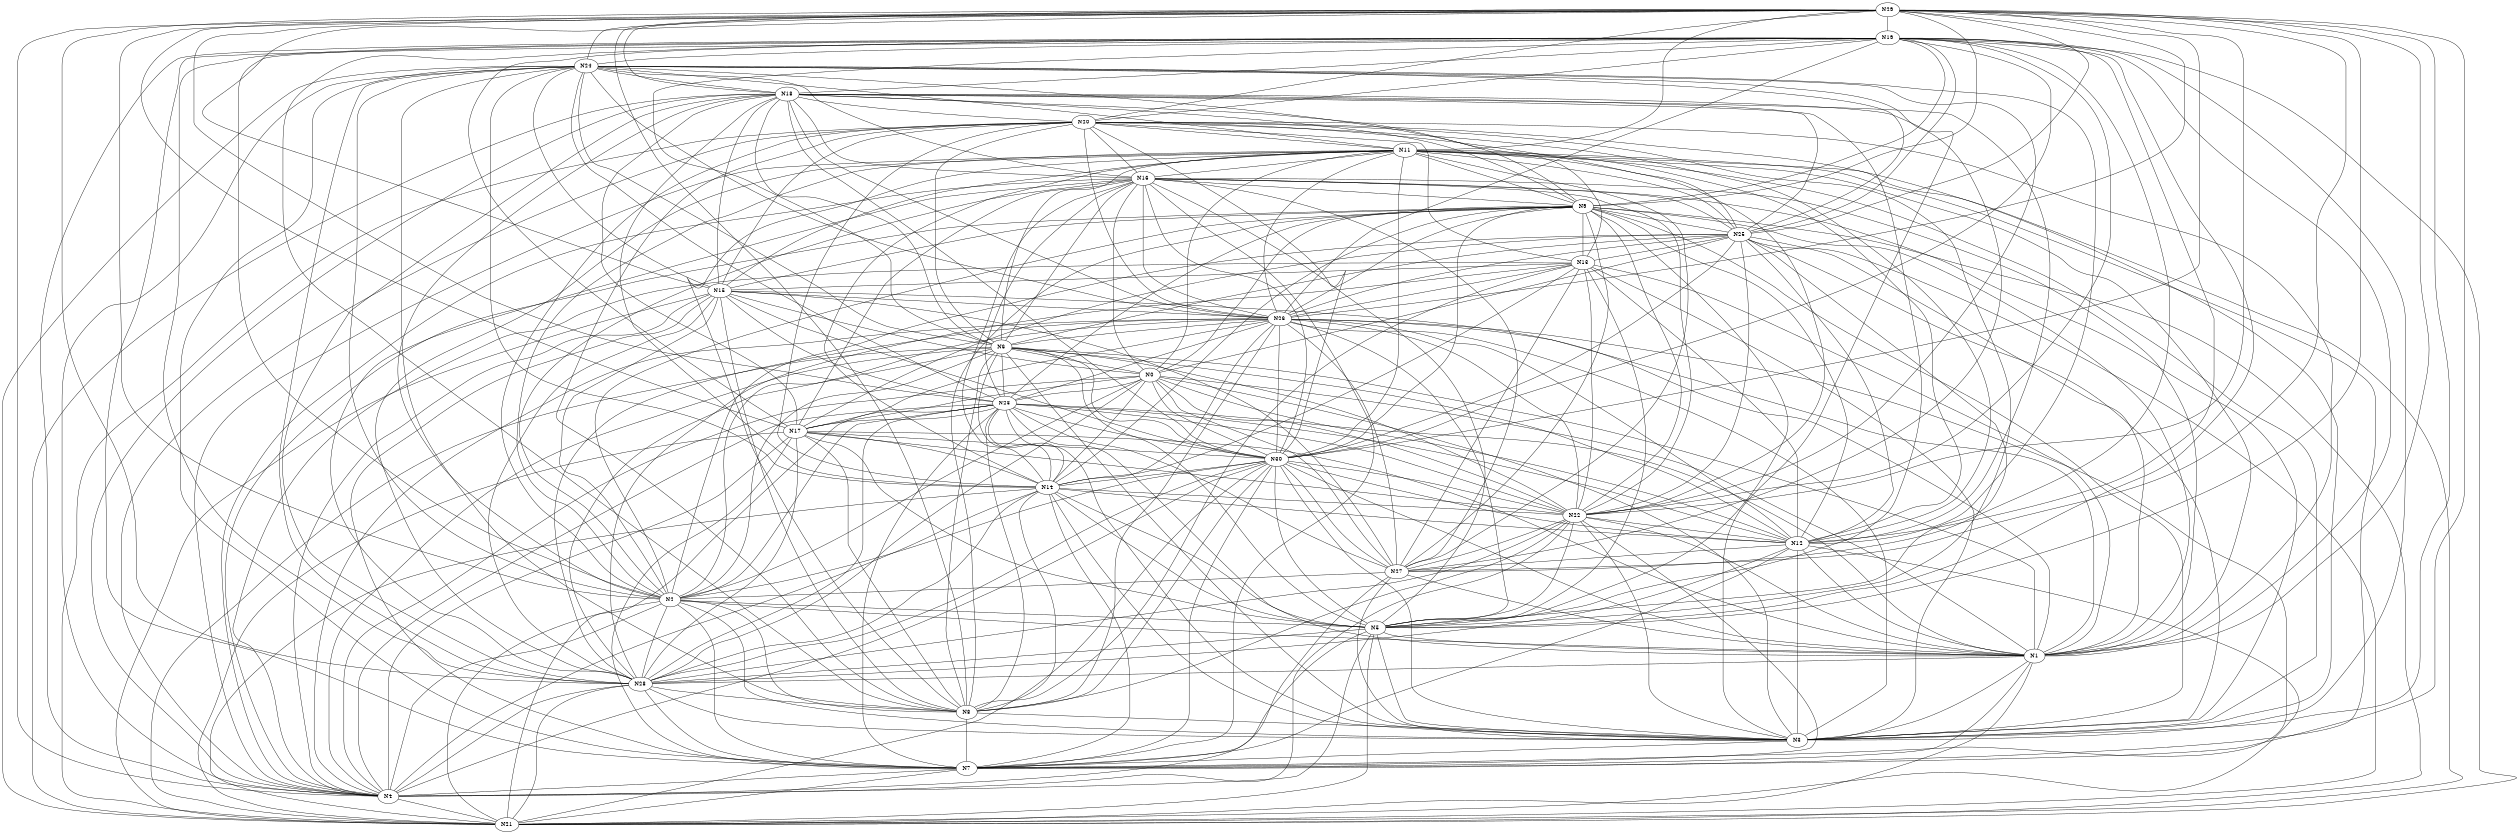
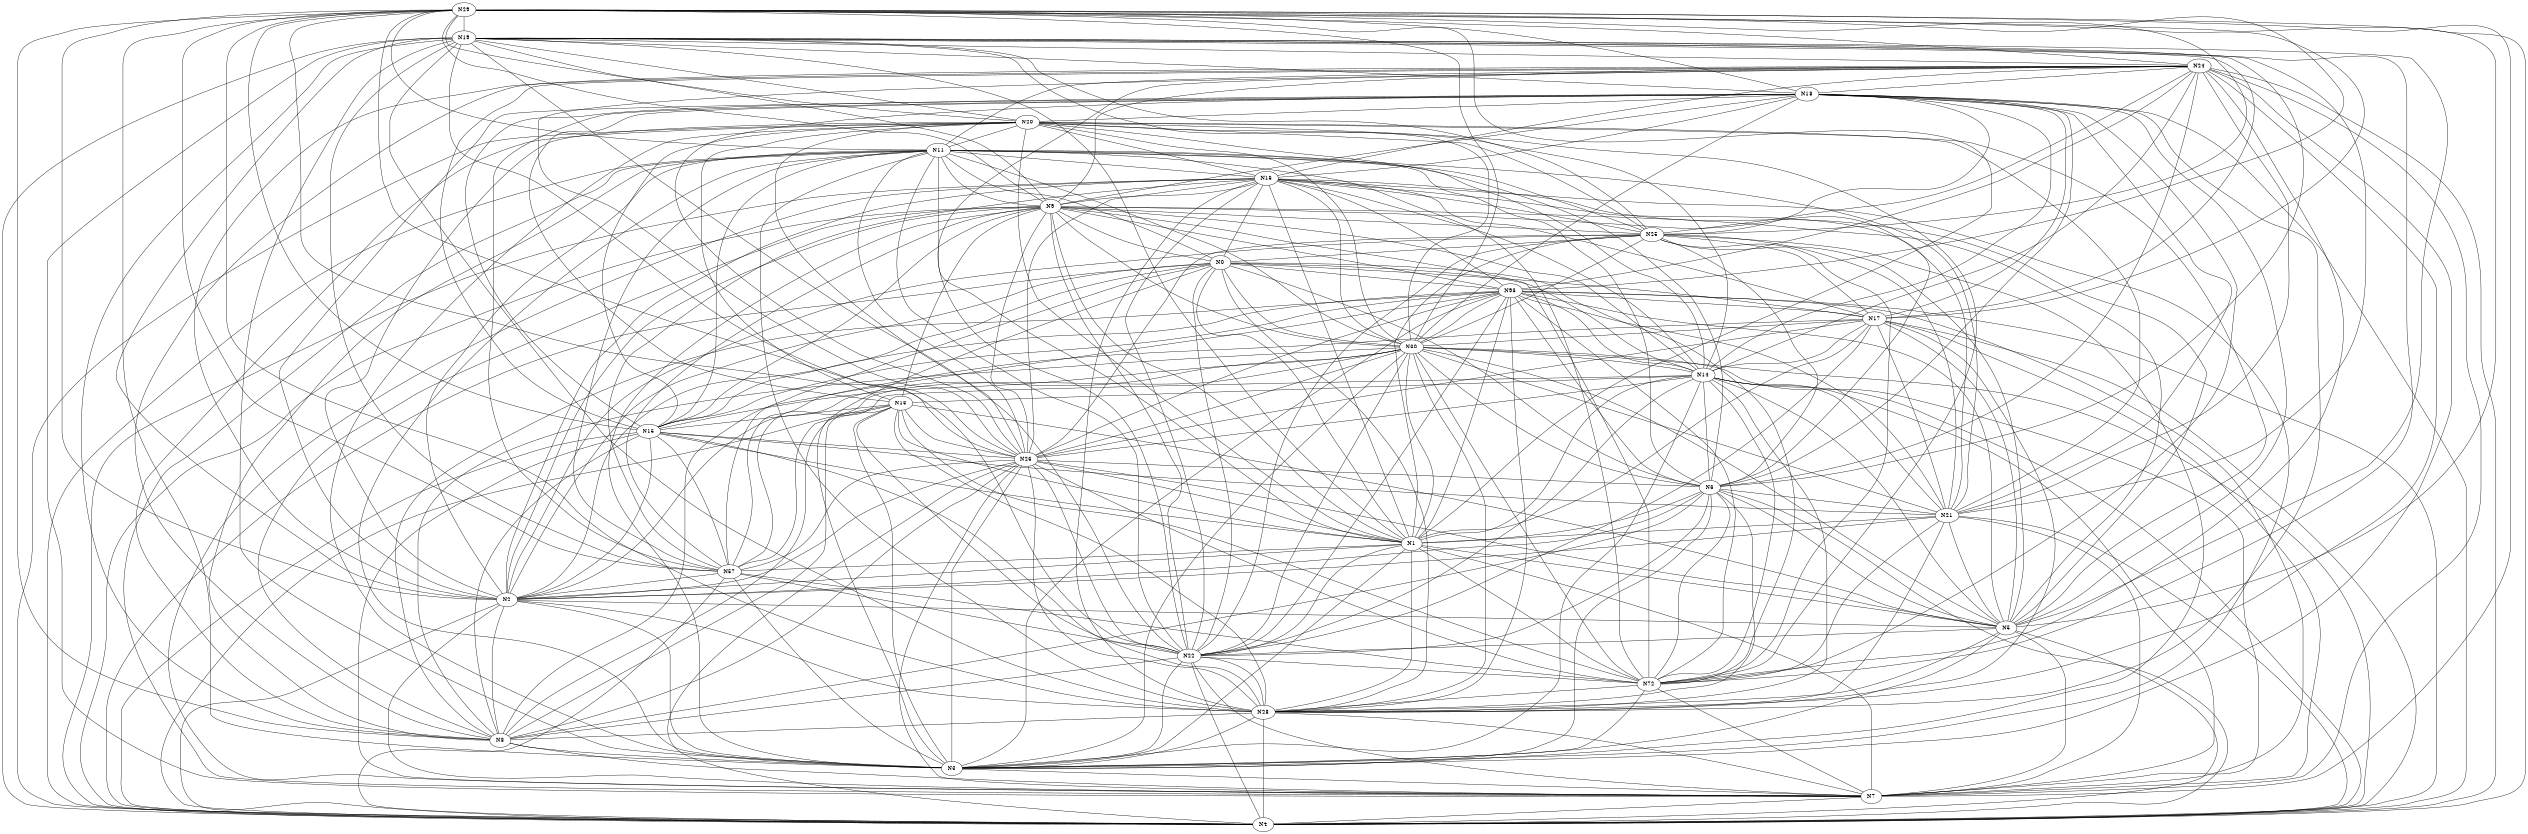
edge "N25" -- "N13": removed
node "N23": label "N23" -> "N93"
node "N12": label "N12" -> "N72"
node "N27": label "N27" -> "N57"
